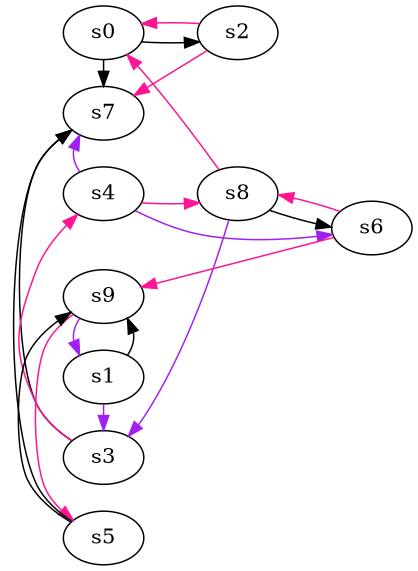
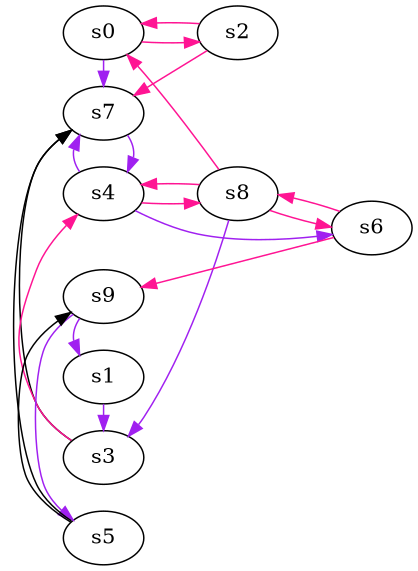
edge "s0" -> "s2": color black -> deeppink
edge "s0" -> "s7": color black -> purple
edge "s7" -> "s4": added
edge "s8" -> "s4": added
edge "s8" -> "s6": color black -> deeppink
edge "s1" -> "s9": removed
edge "s9" -> "s5": color deeppink -> purple
